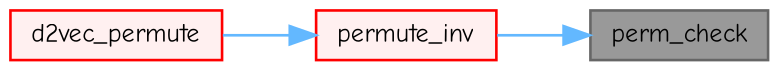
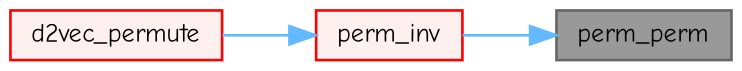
node "permute_inv": label "permute_inv" -> "perm_inv"
node "perm_check": label "perm_check" -> "perm_perm"
